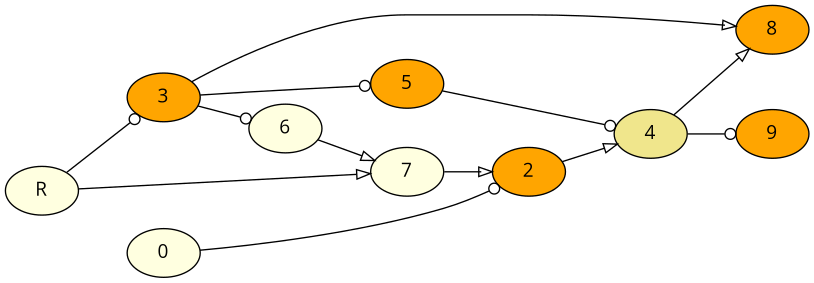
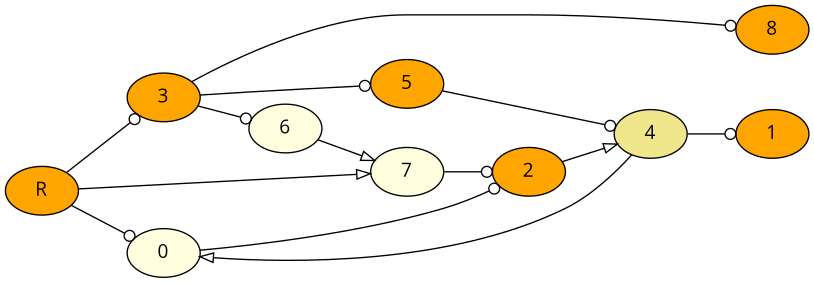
edge "3" -> "8": arrowhead onormal -> odot
edge "4" -> "8": now "4" -> "0"
node "9": label "9" -> "1"
edge "7" -> "2": arrowhead onormal -> odot
node "R": fillcolor lightyellow -> orange
edge "R" -> "0": added
